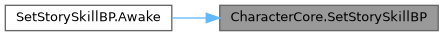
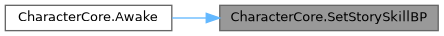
node "SetStorySkillBP.Awake": label "SetStorySkillBP.Awake" -> "CharacterCore.Awake"
